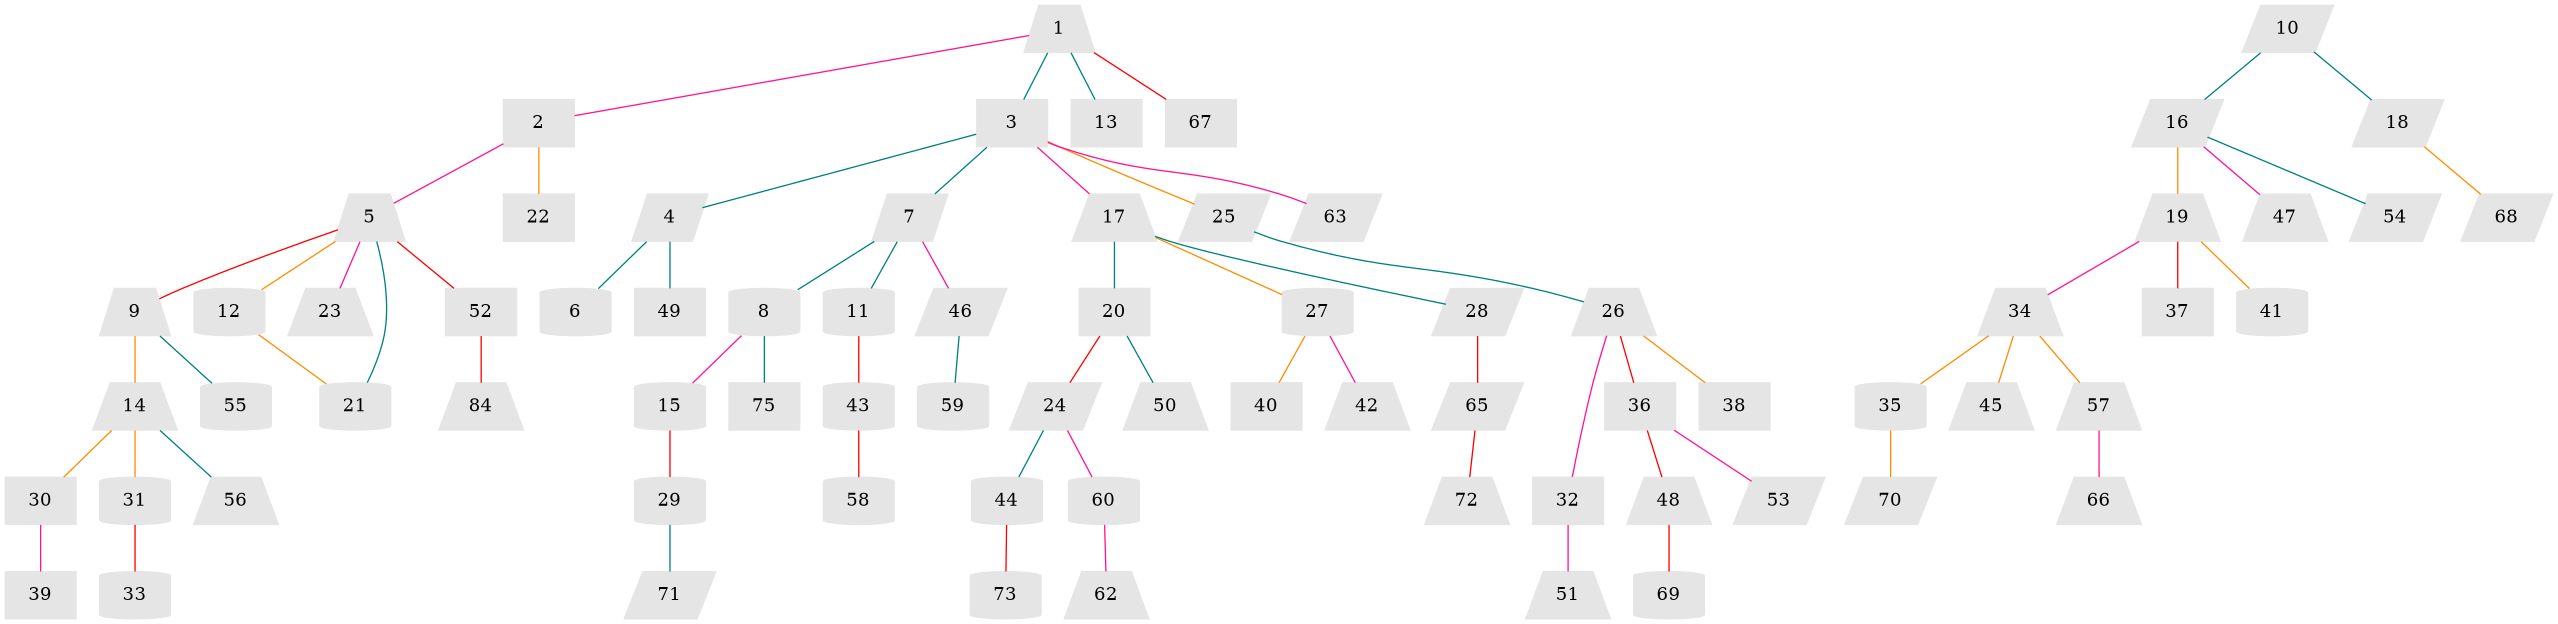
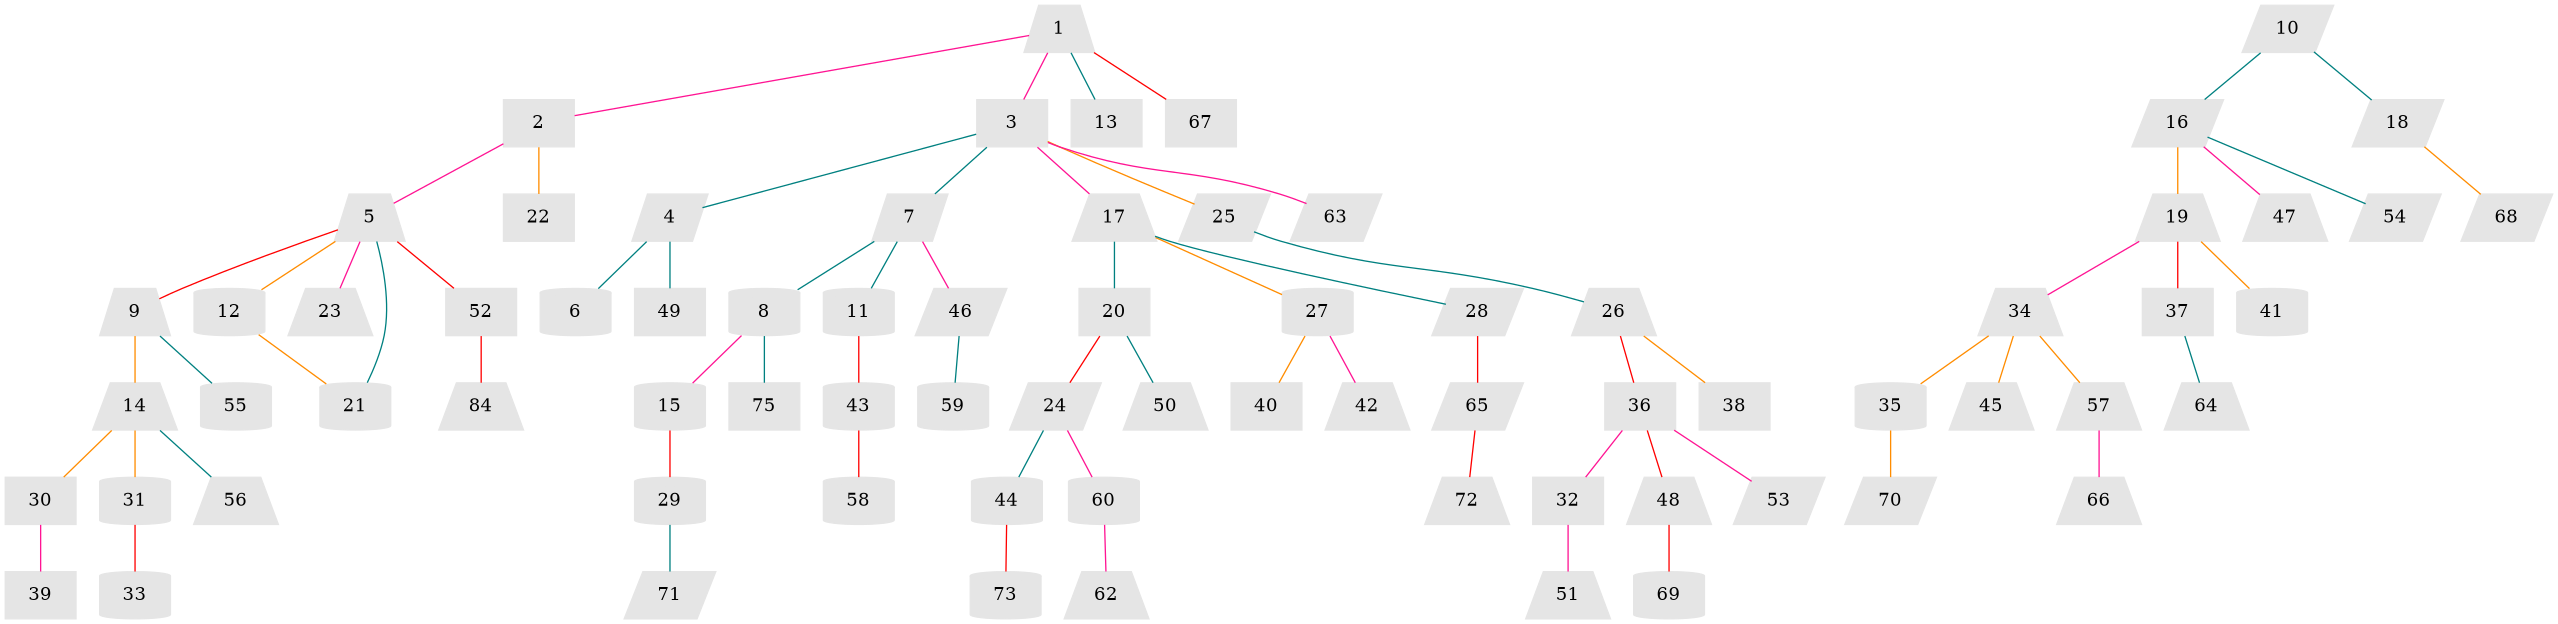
edge "1" -- "3": color teal -> deeppink
edge "26" -- "32": now "36" -- "32"
node "64": added
